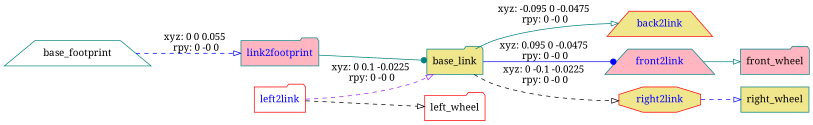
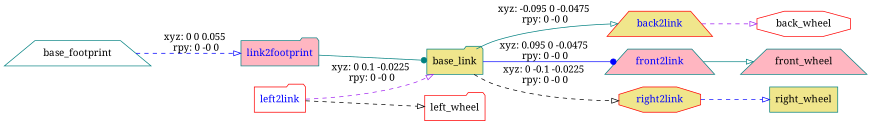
node "back_wheel": added
node "front_wheel": shape folder -> trapezium
